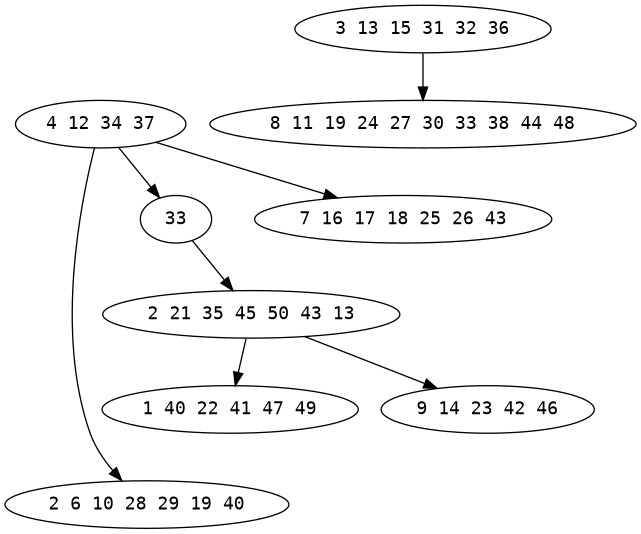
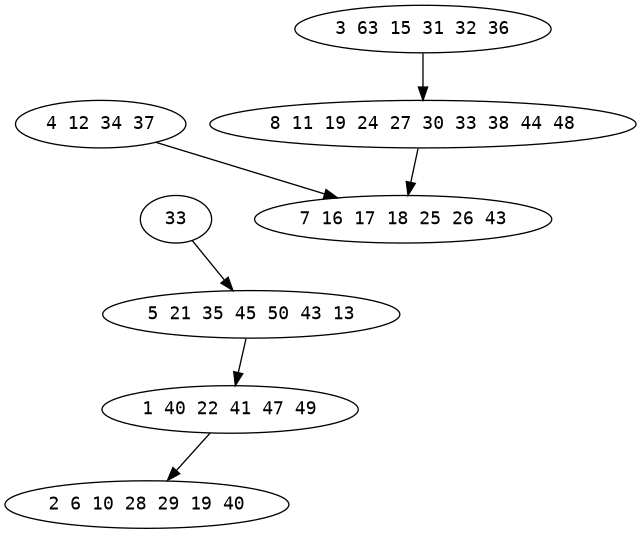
node "3 13 15 31 32 36": label "3 13 15 31 32 36" -> "3 63 15 31 32 36"
edge "8 11 19 24 27 30 33 38 44 48" -> "7 16 17 18 25 26 43": added
edge "4 12 34 37" -> "33": removed
edge "4 12 34 37" -> "2 6 10 28 29 19 40": now "1 40 22 41 47 49" -> "2 6 10 28 29 19 40"
node "2 21 35 45 50 43 13": label "2 21 35 45 50 43 13" -> "5 21 35 45 50 43 13"
node "9 14 23 42 46": removed
